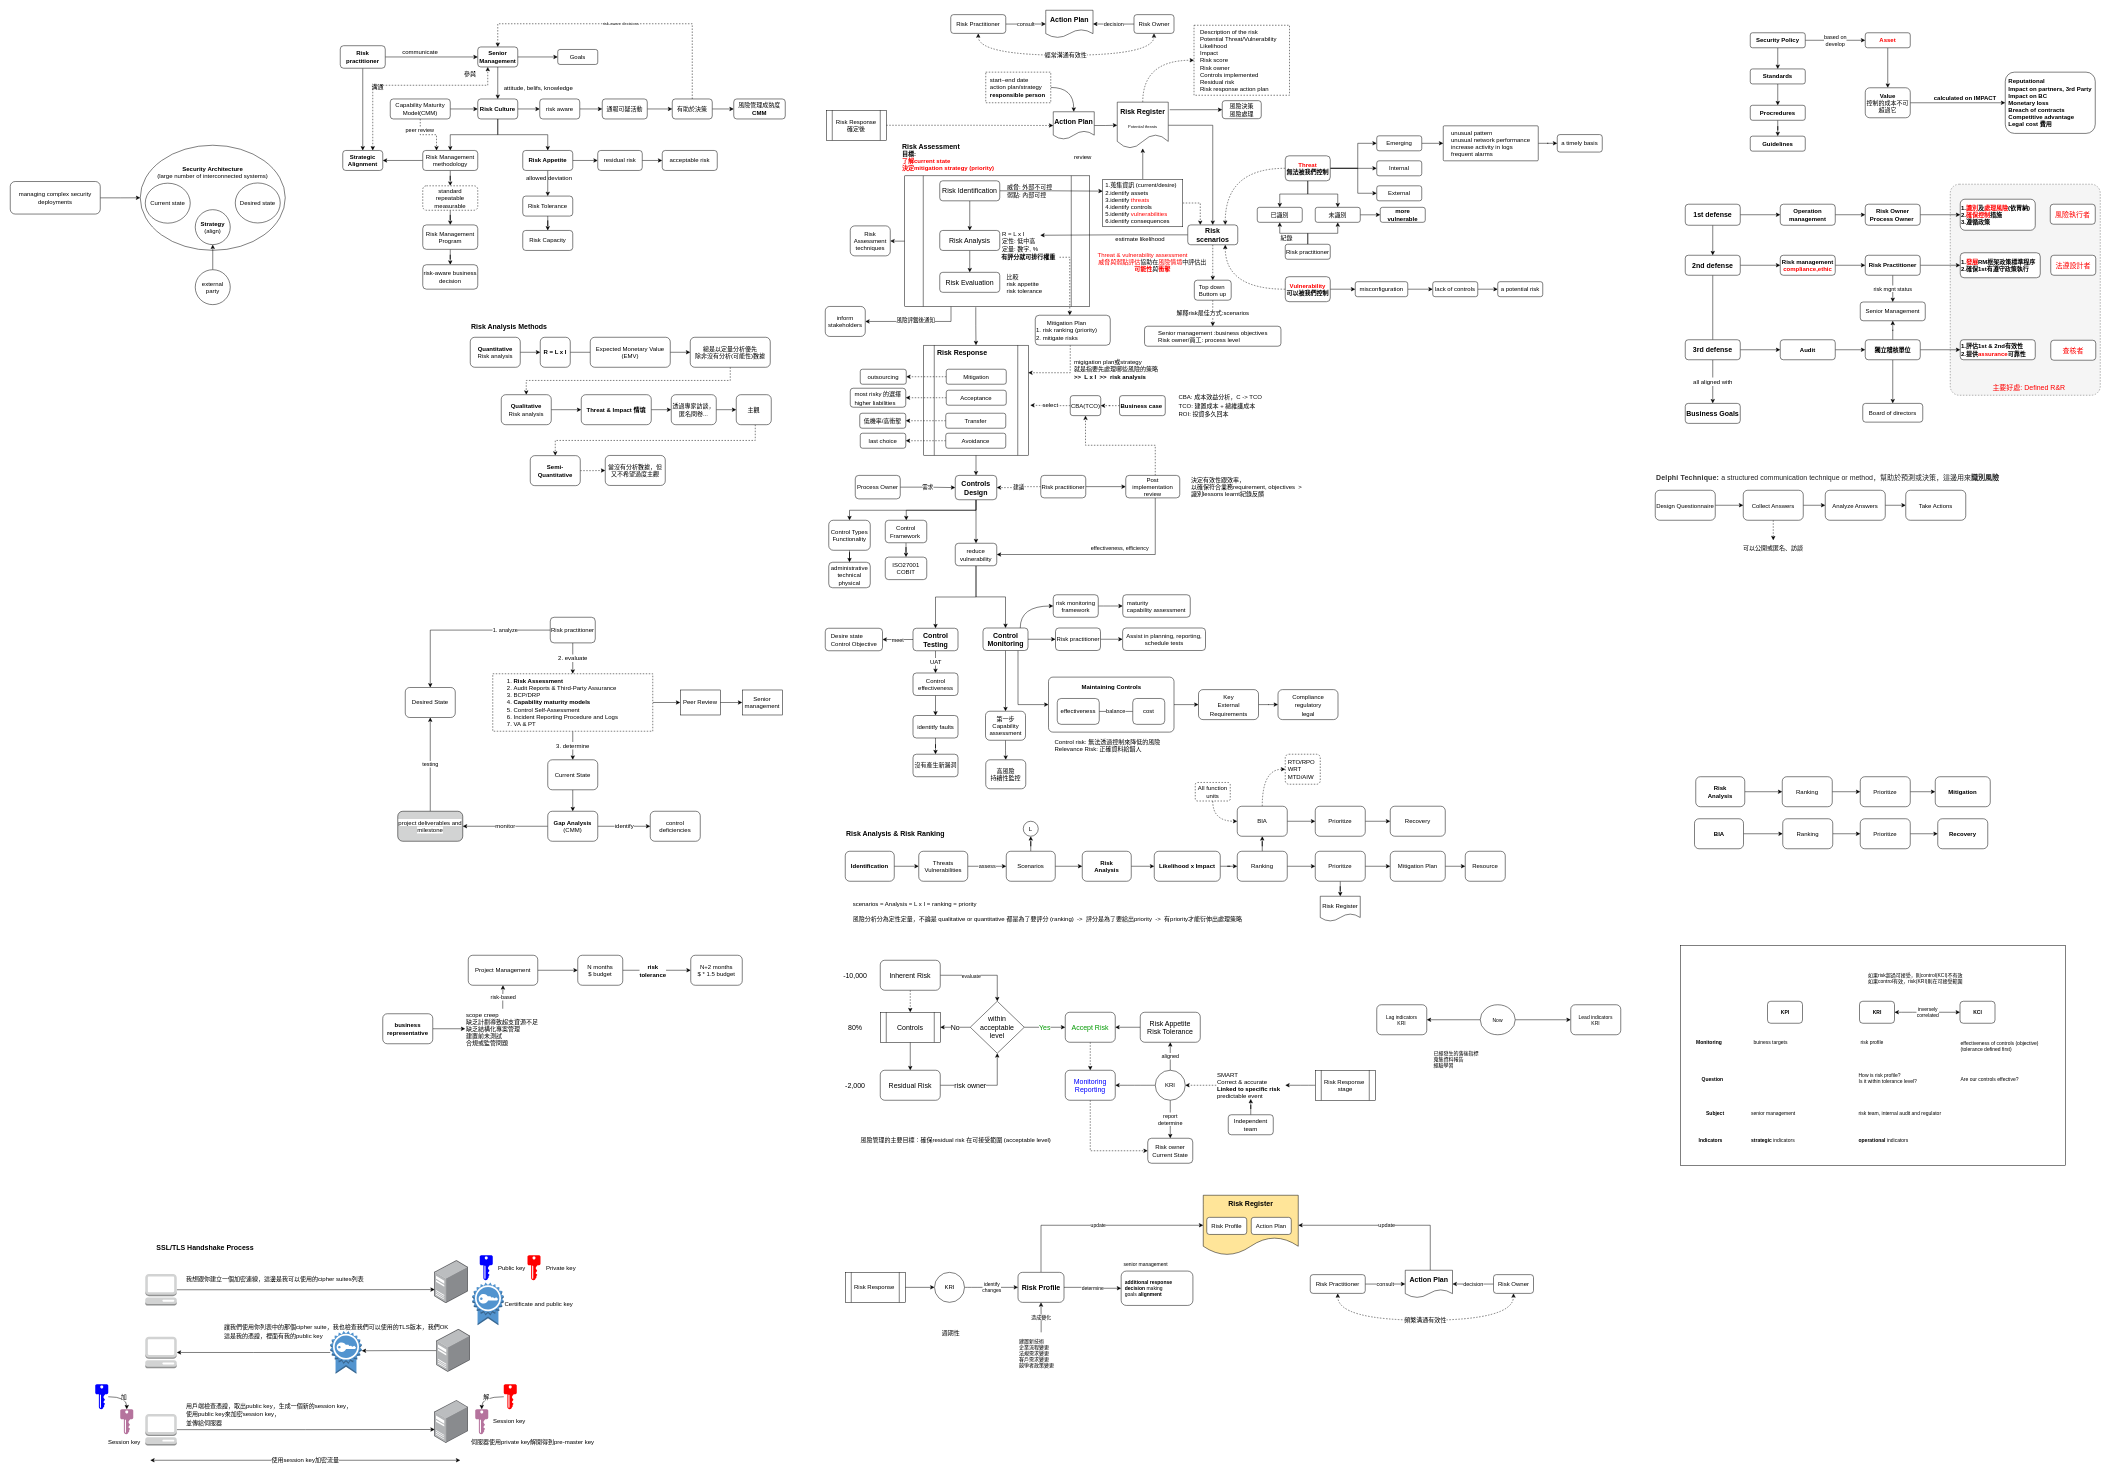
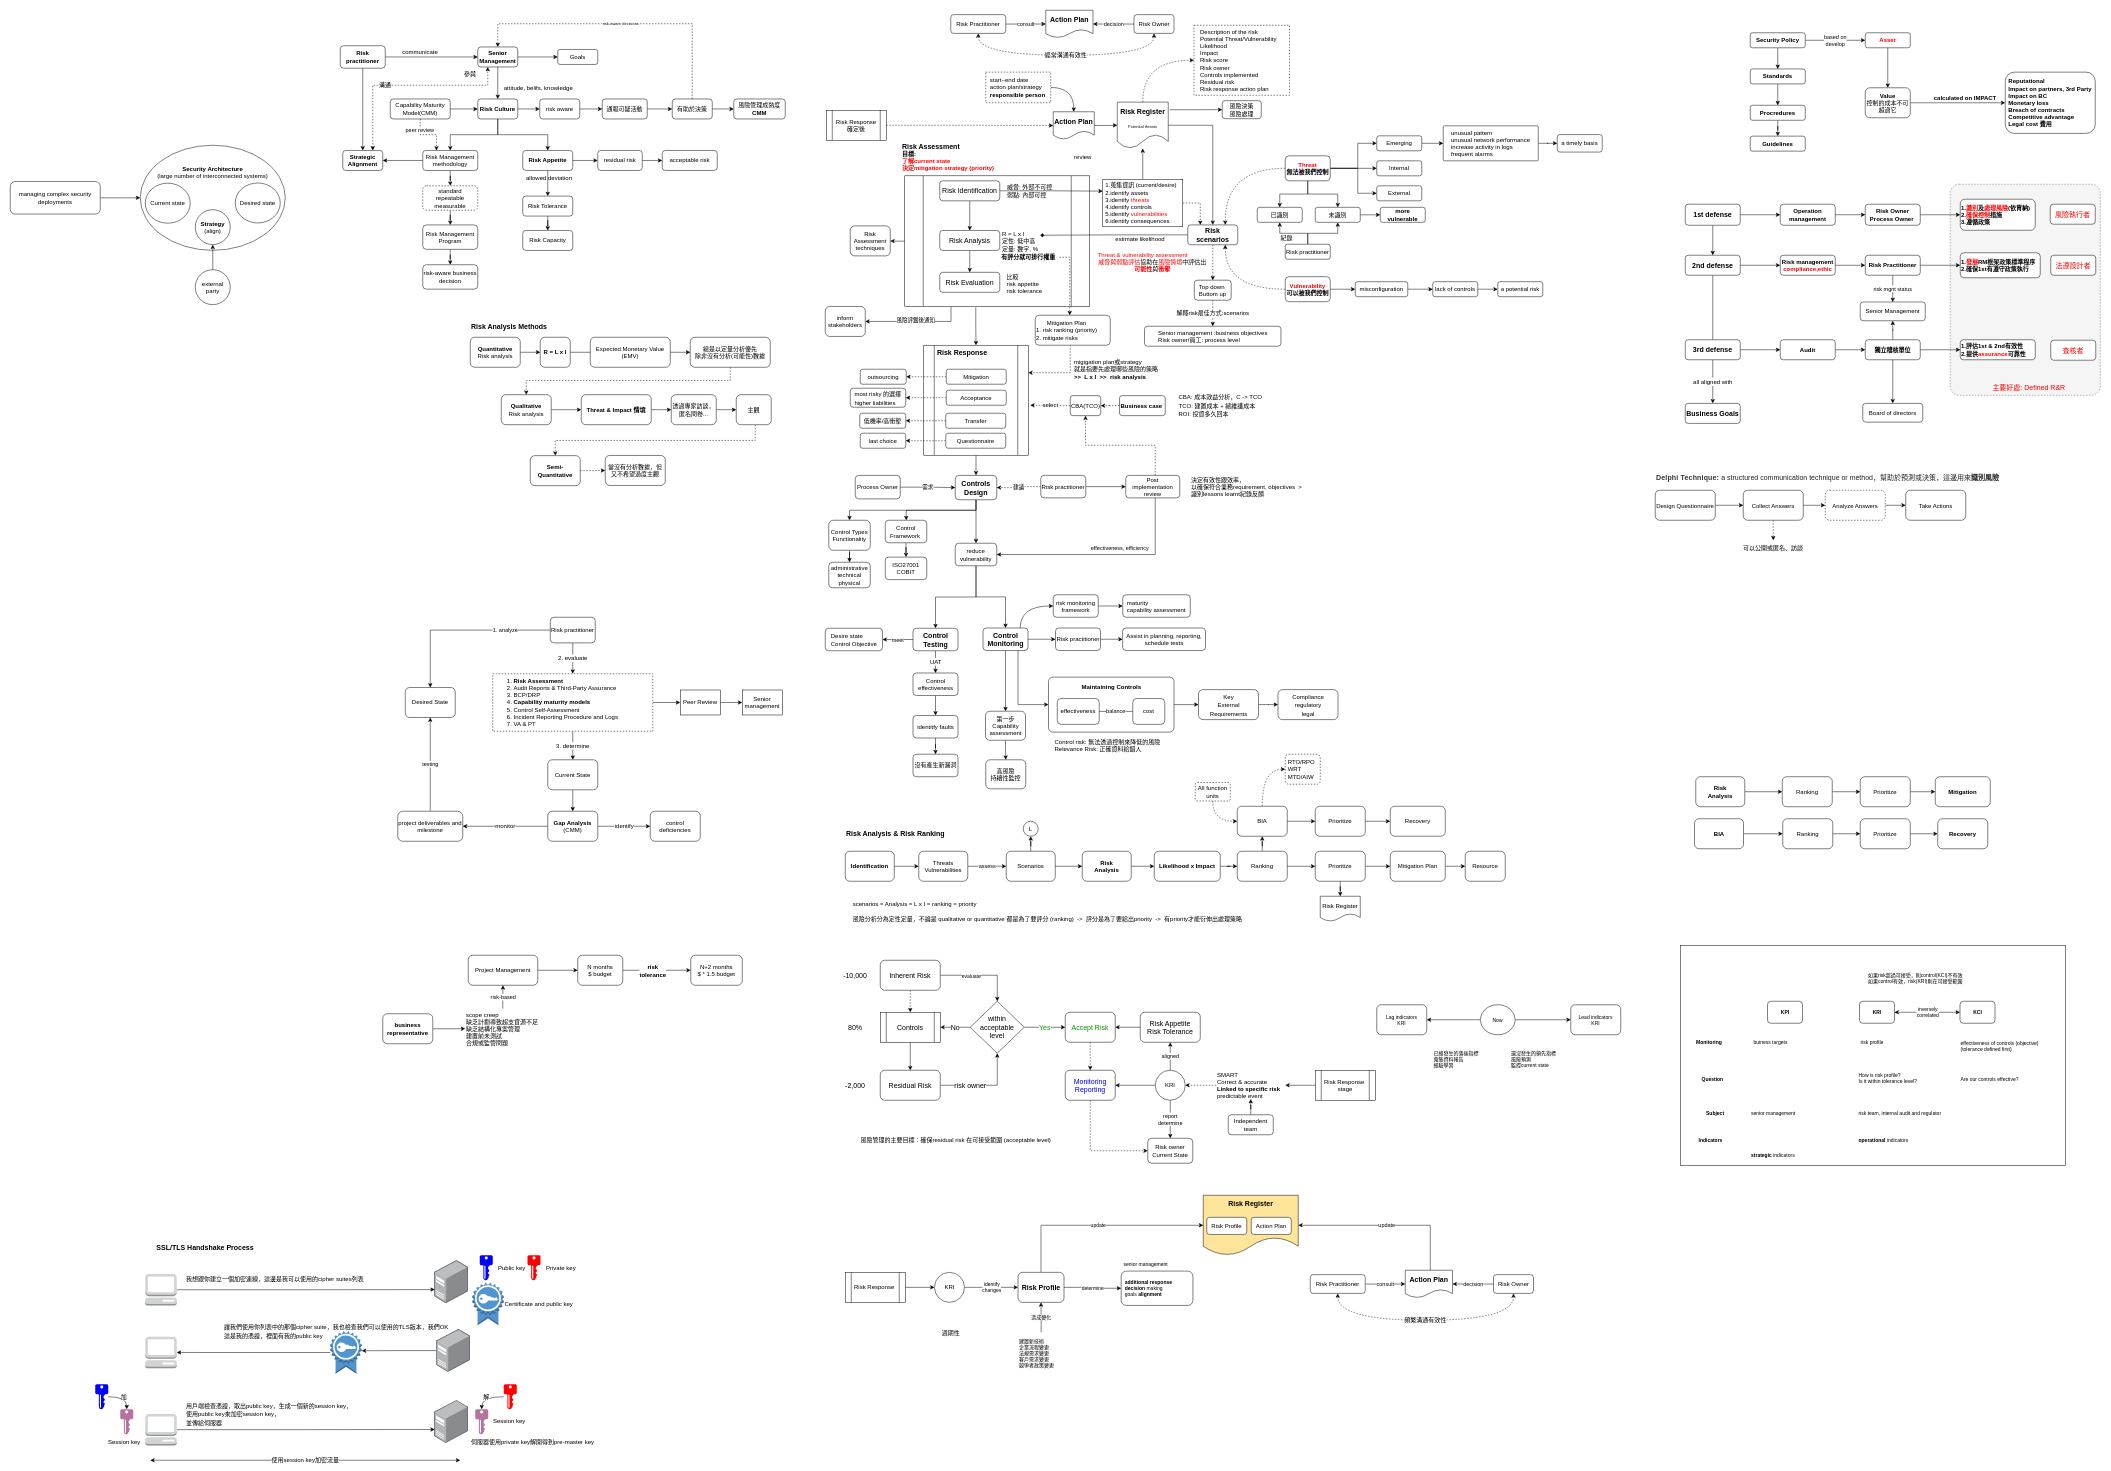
node "溝通": moved (378, 87) -> (385, 85)
edge "Risk scenarios" -> "R = L x I 定性: 低中高 定量: 數字, %": arrowhead classic -> diamond
node "Avoidance": label "Avoidance" -> "Questionnaire"
node "Analyze Answers": style solid -> dashed
node "project deliverables and milestone": fillcolor #d2d3d3 -> #ffffff
node "還沒發生的領先指標 風險預測 監控current state": added
node "strategic indicators": moved (1788, 1140) -> (1788, 1155)
